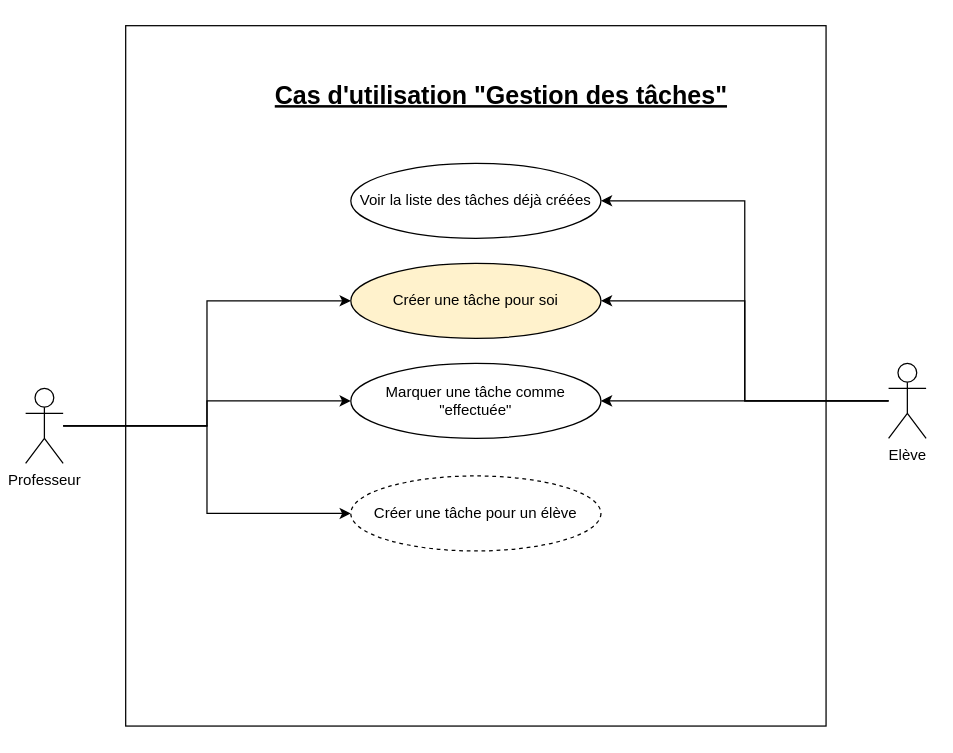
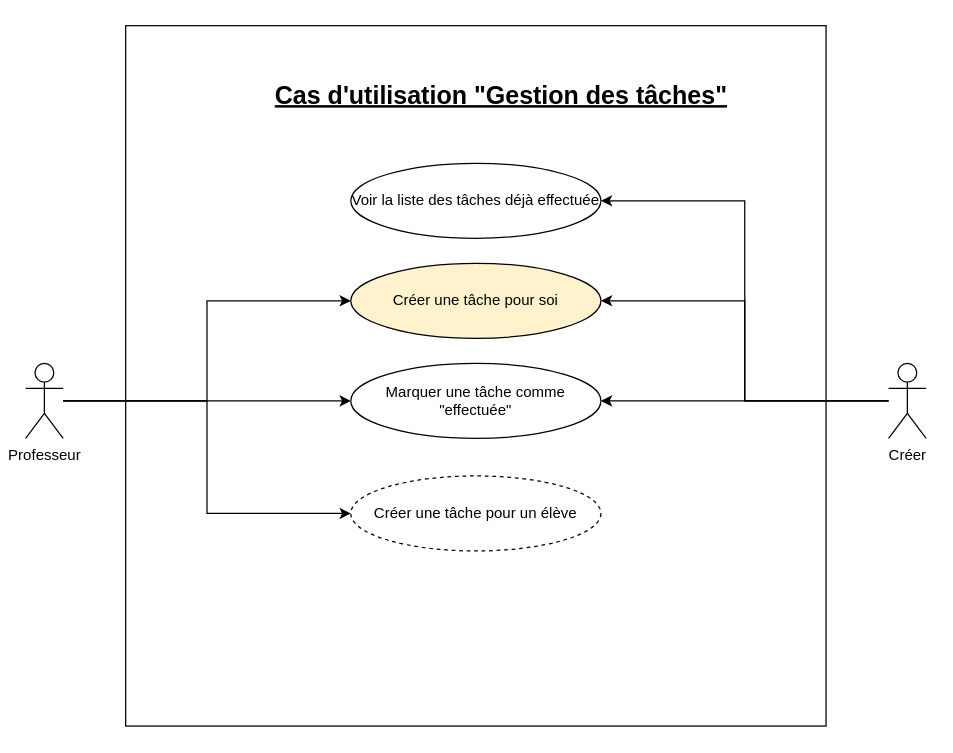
node "Voir la liste des tâches déjà créées": label "Voir la liste des tâches déjà créées" -> "Voir la liste des tâches déjà effectuée"
node "Professeur": moved (44, 426) -> (44, 401)
node "Elève": label "Elève" -> "Créer"
